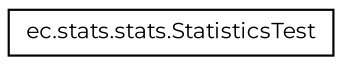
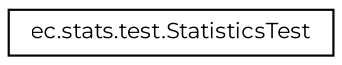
node "ec.stats.stats.StatisticsTest": label "ec.stats.stats.StatisticsTest" -> "ec.stats.test.StatisticsTest"
